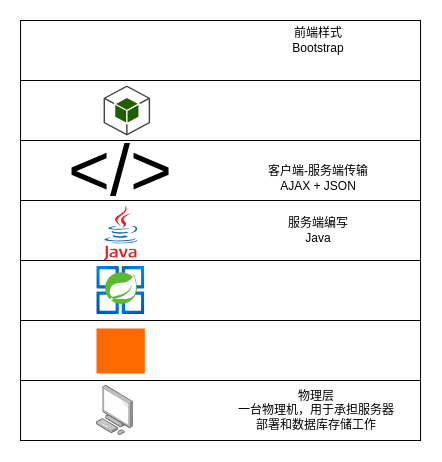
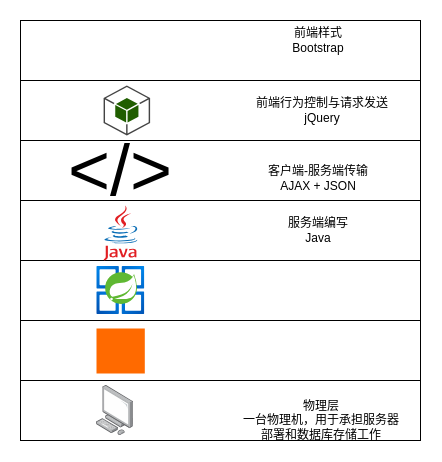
node "前端行为控制与请求发送 jQuery": added
node "物理层 一台物理机，用于承担服务器部署和数据库存储工作": moved (317, 411) -> (322, 421)
